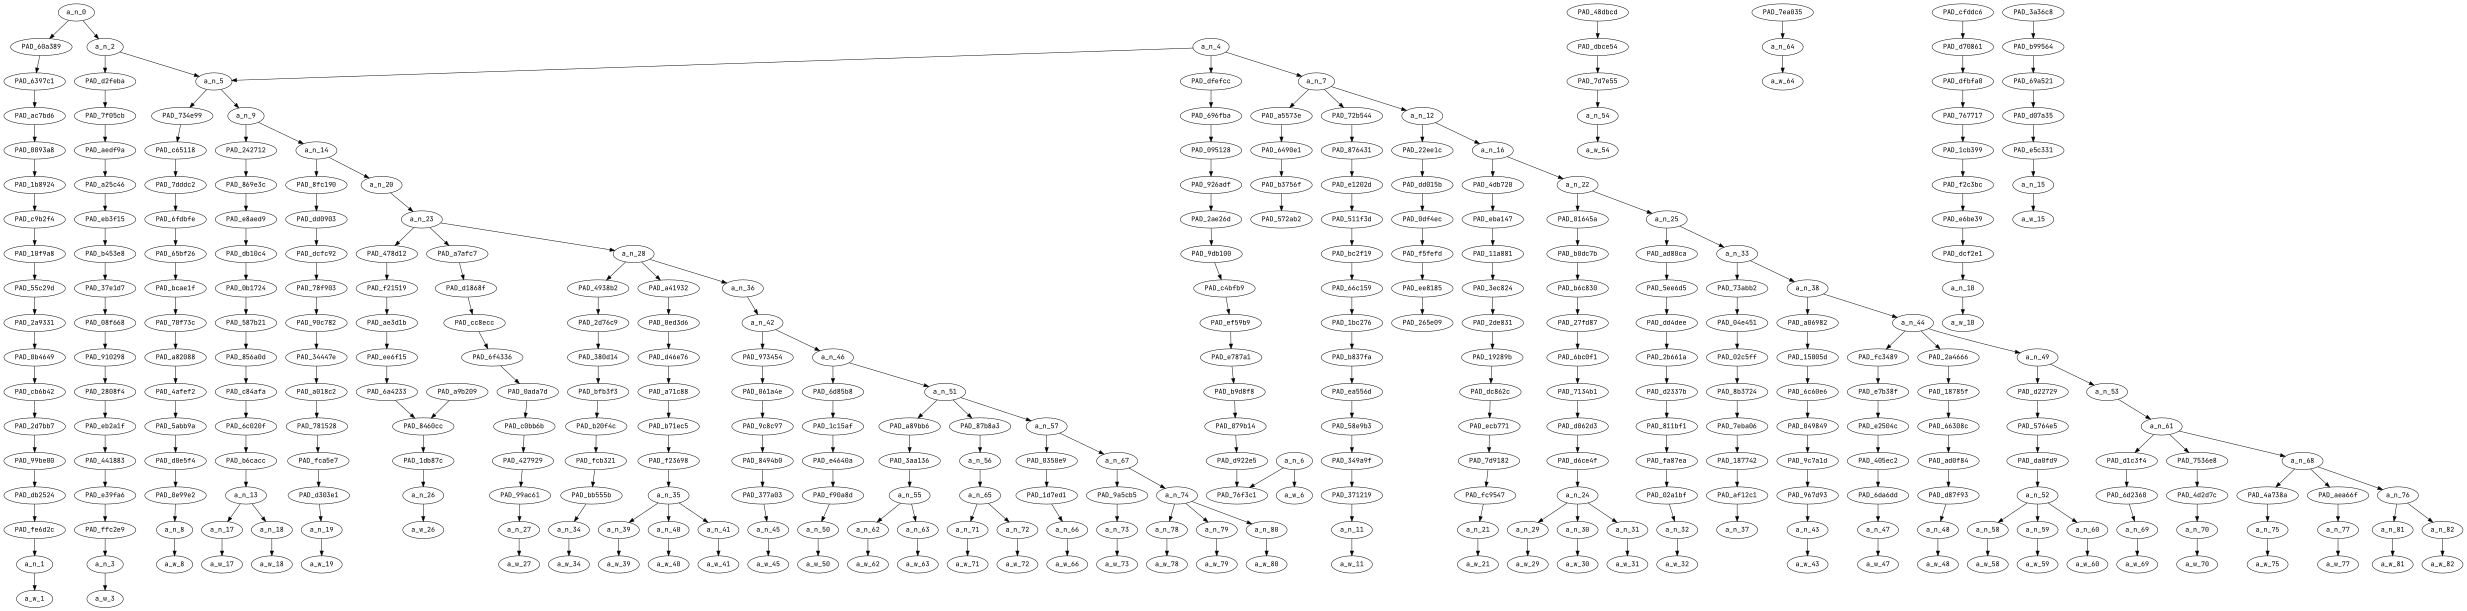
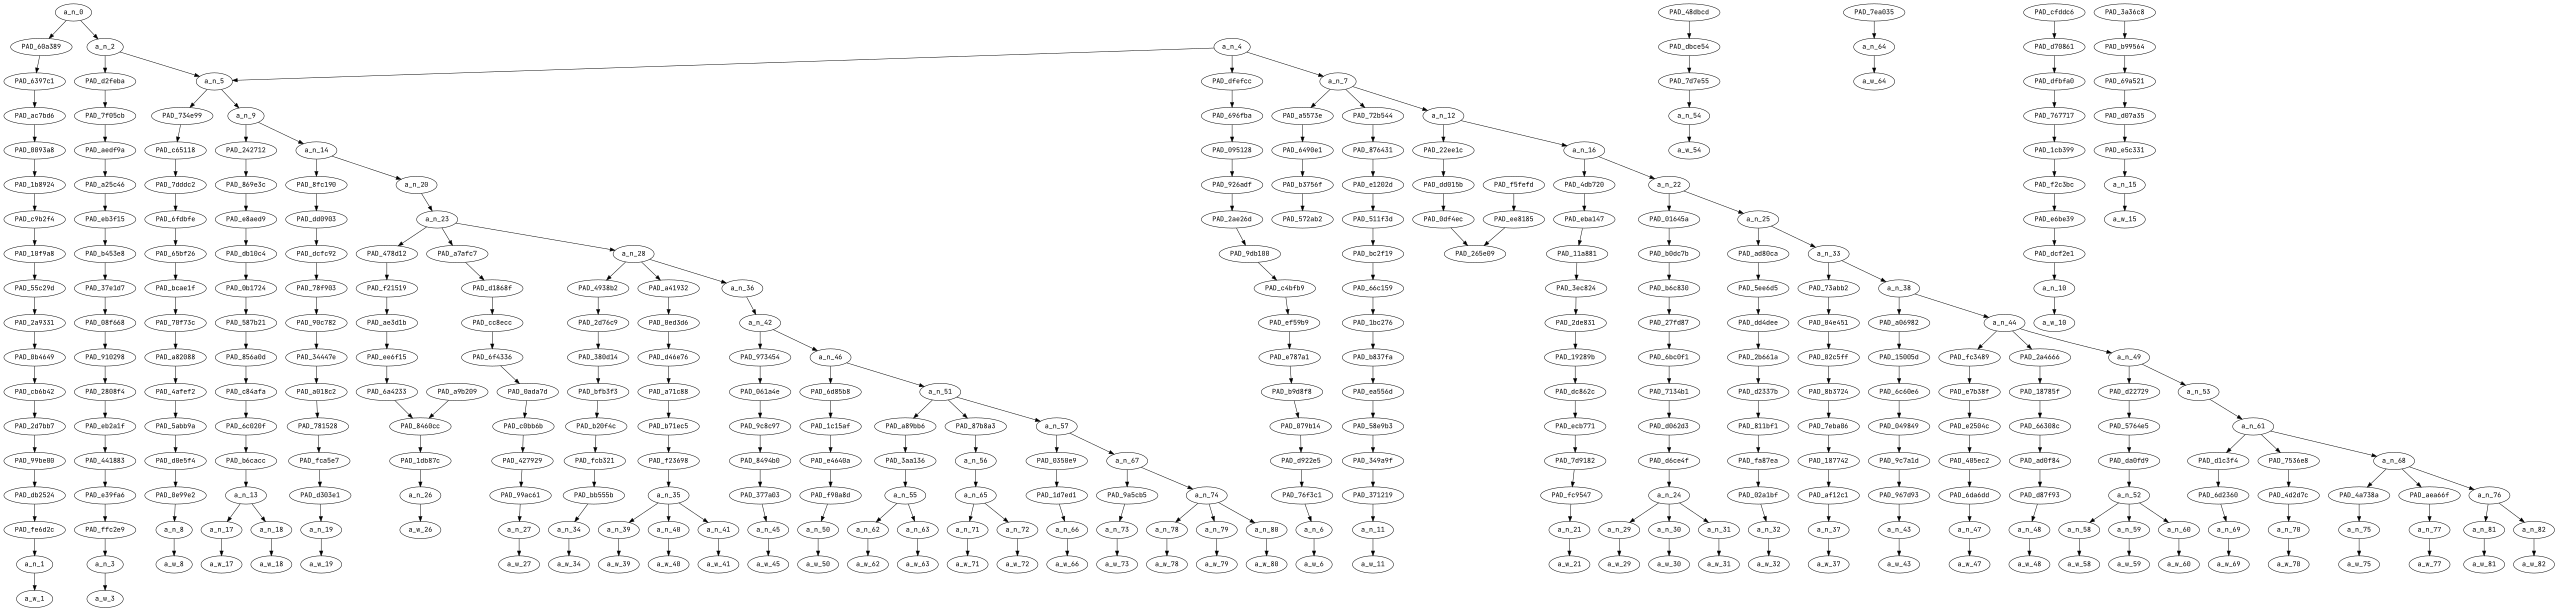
edge "PAD_0df4ec" -> "PAD_f5fefd": now "PAD_0df4ec" -> "PAD_265e09"
edge "a_n_6" -> "PAD_76f3c1": reversed
node "a_w_37": added
